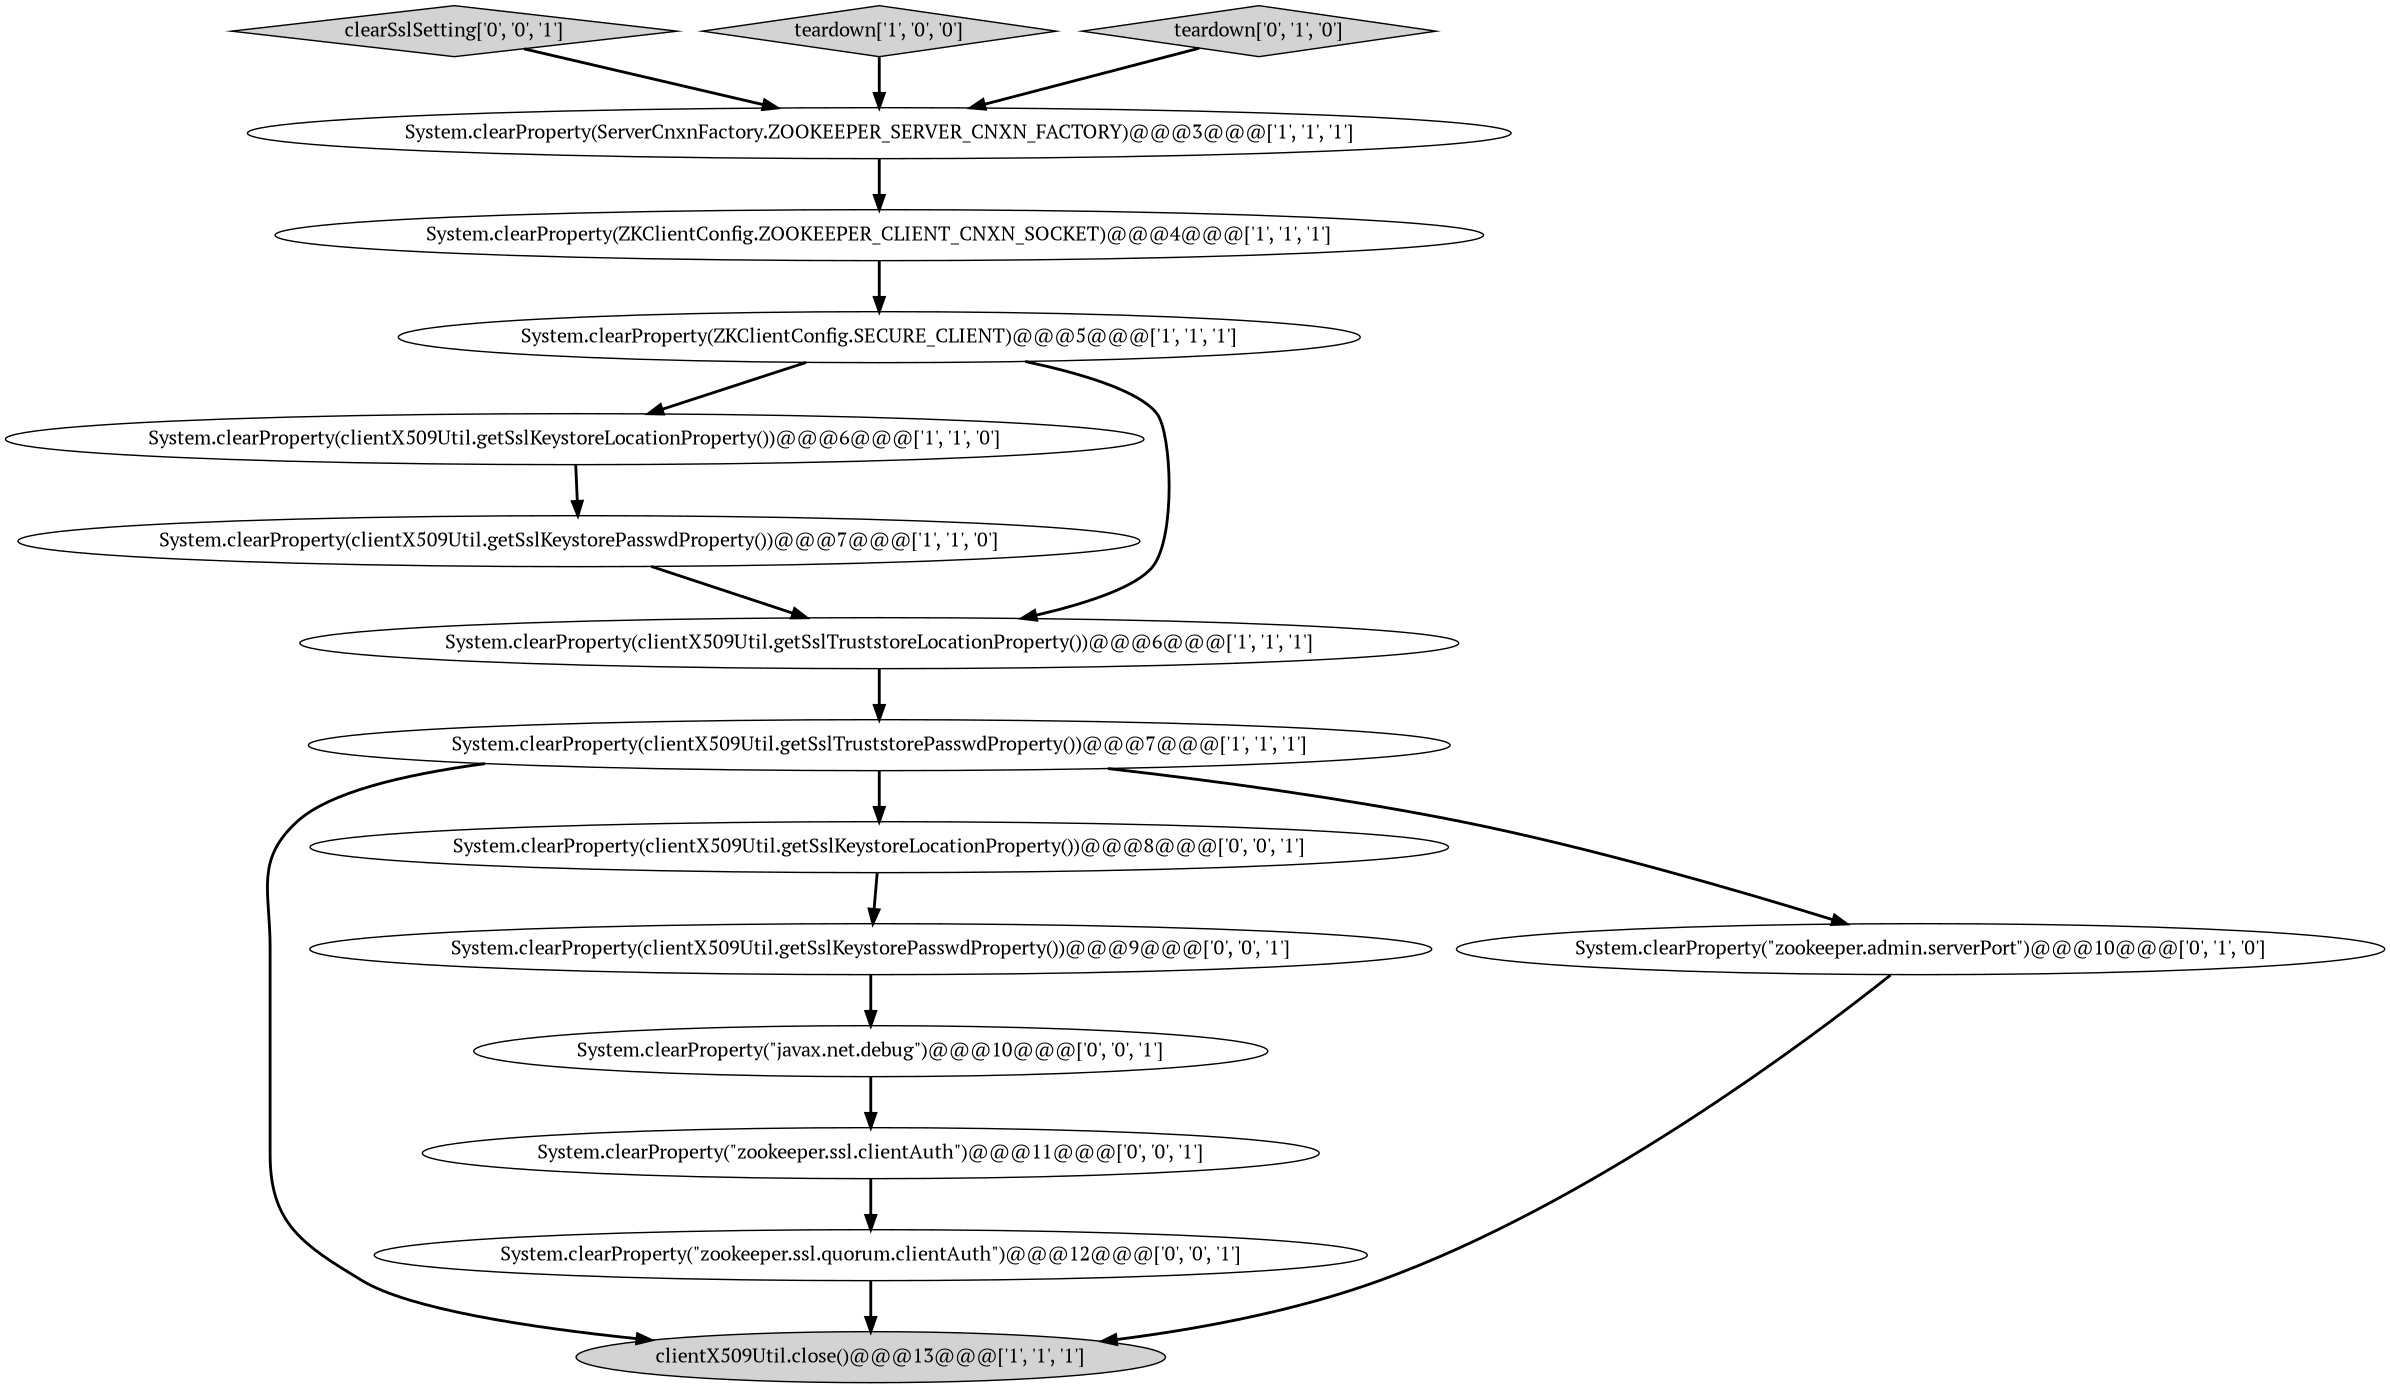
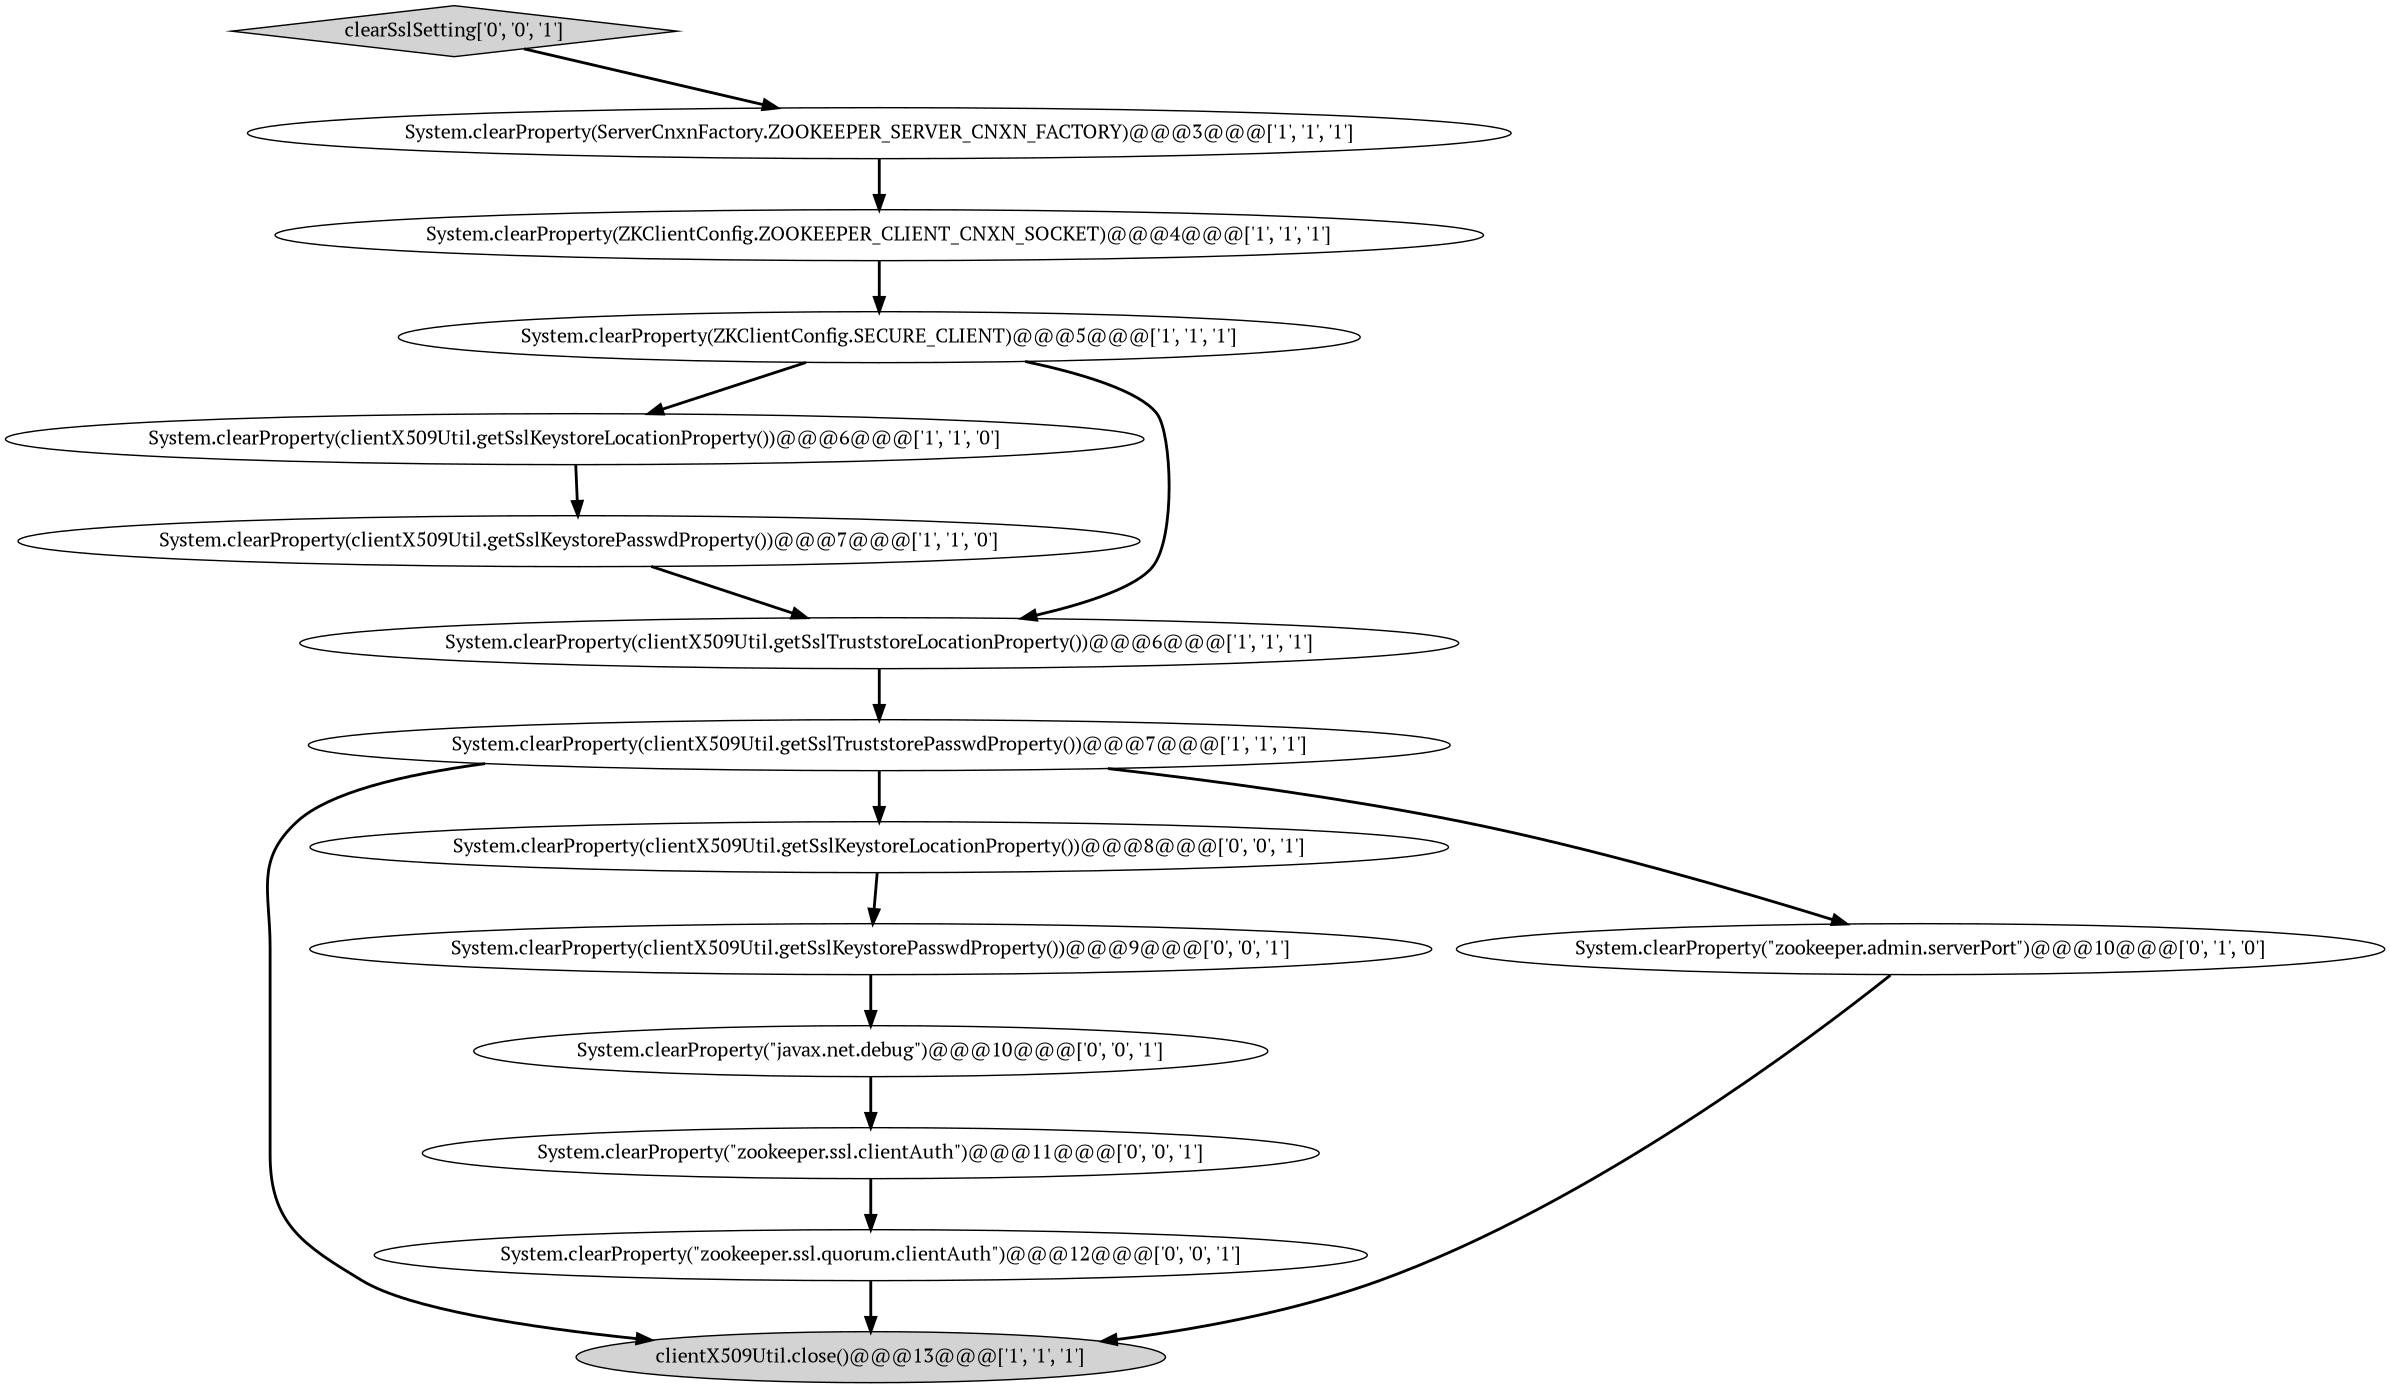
node "teardown['1', '0', '0']": removed
node "teardown['0', '1', '0']": removed
